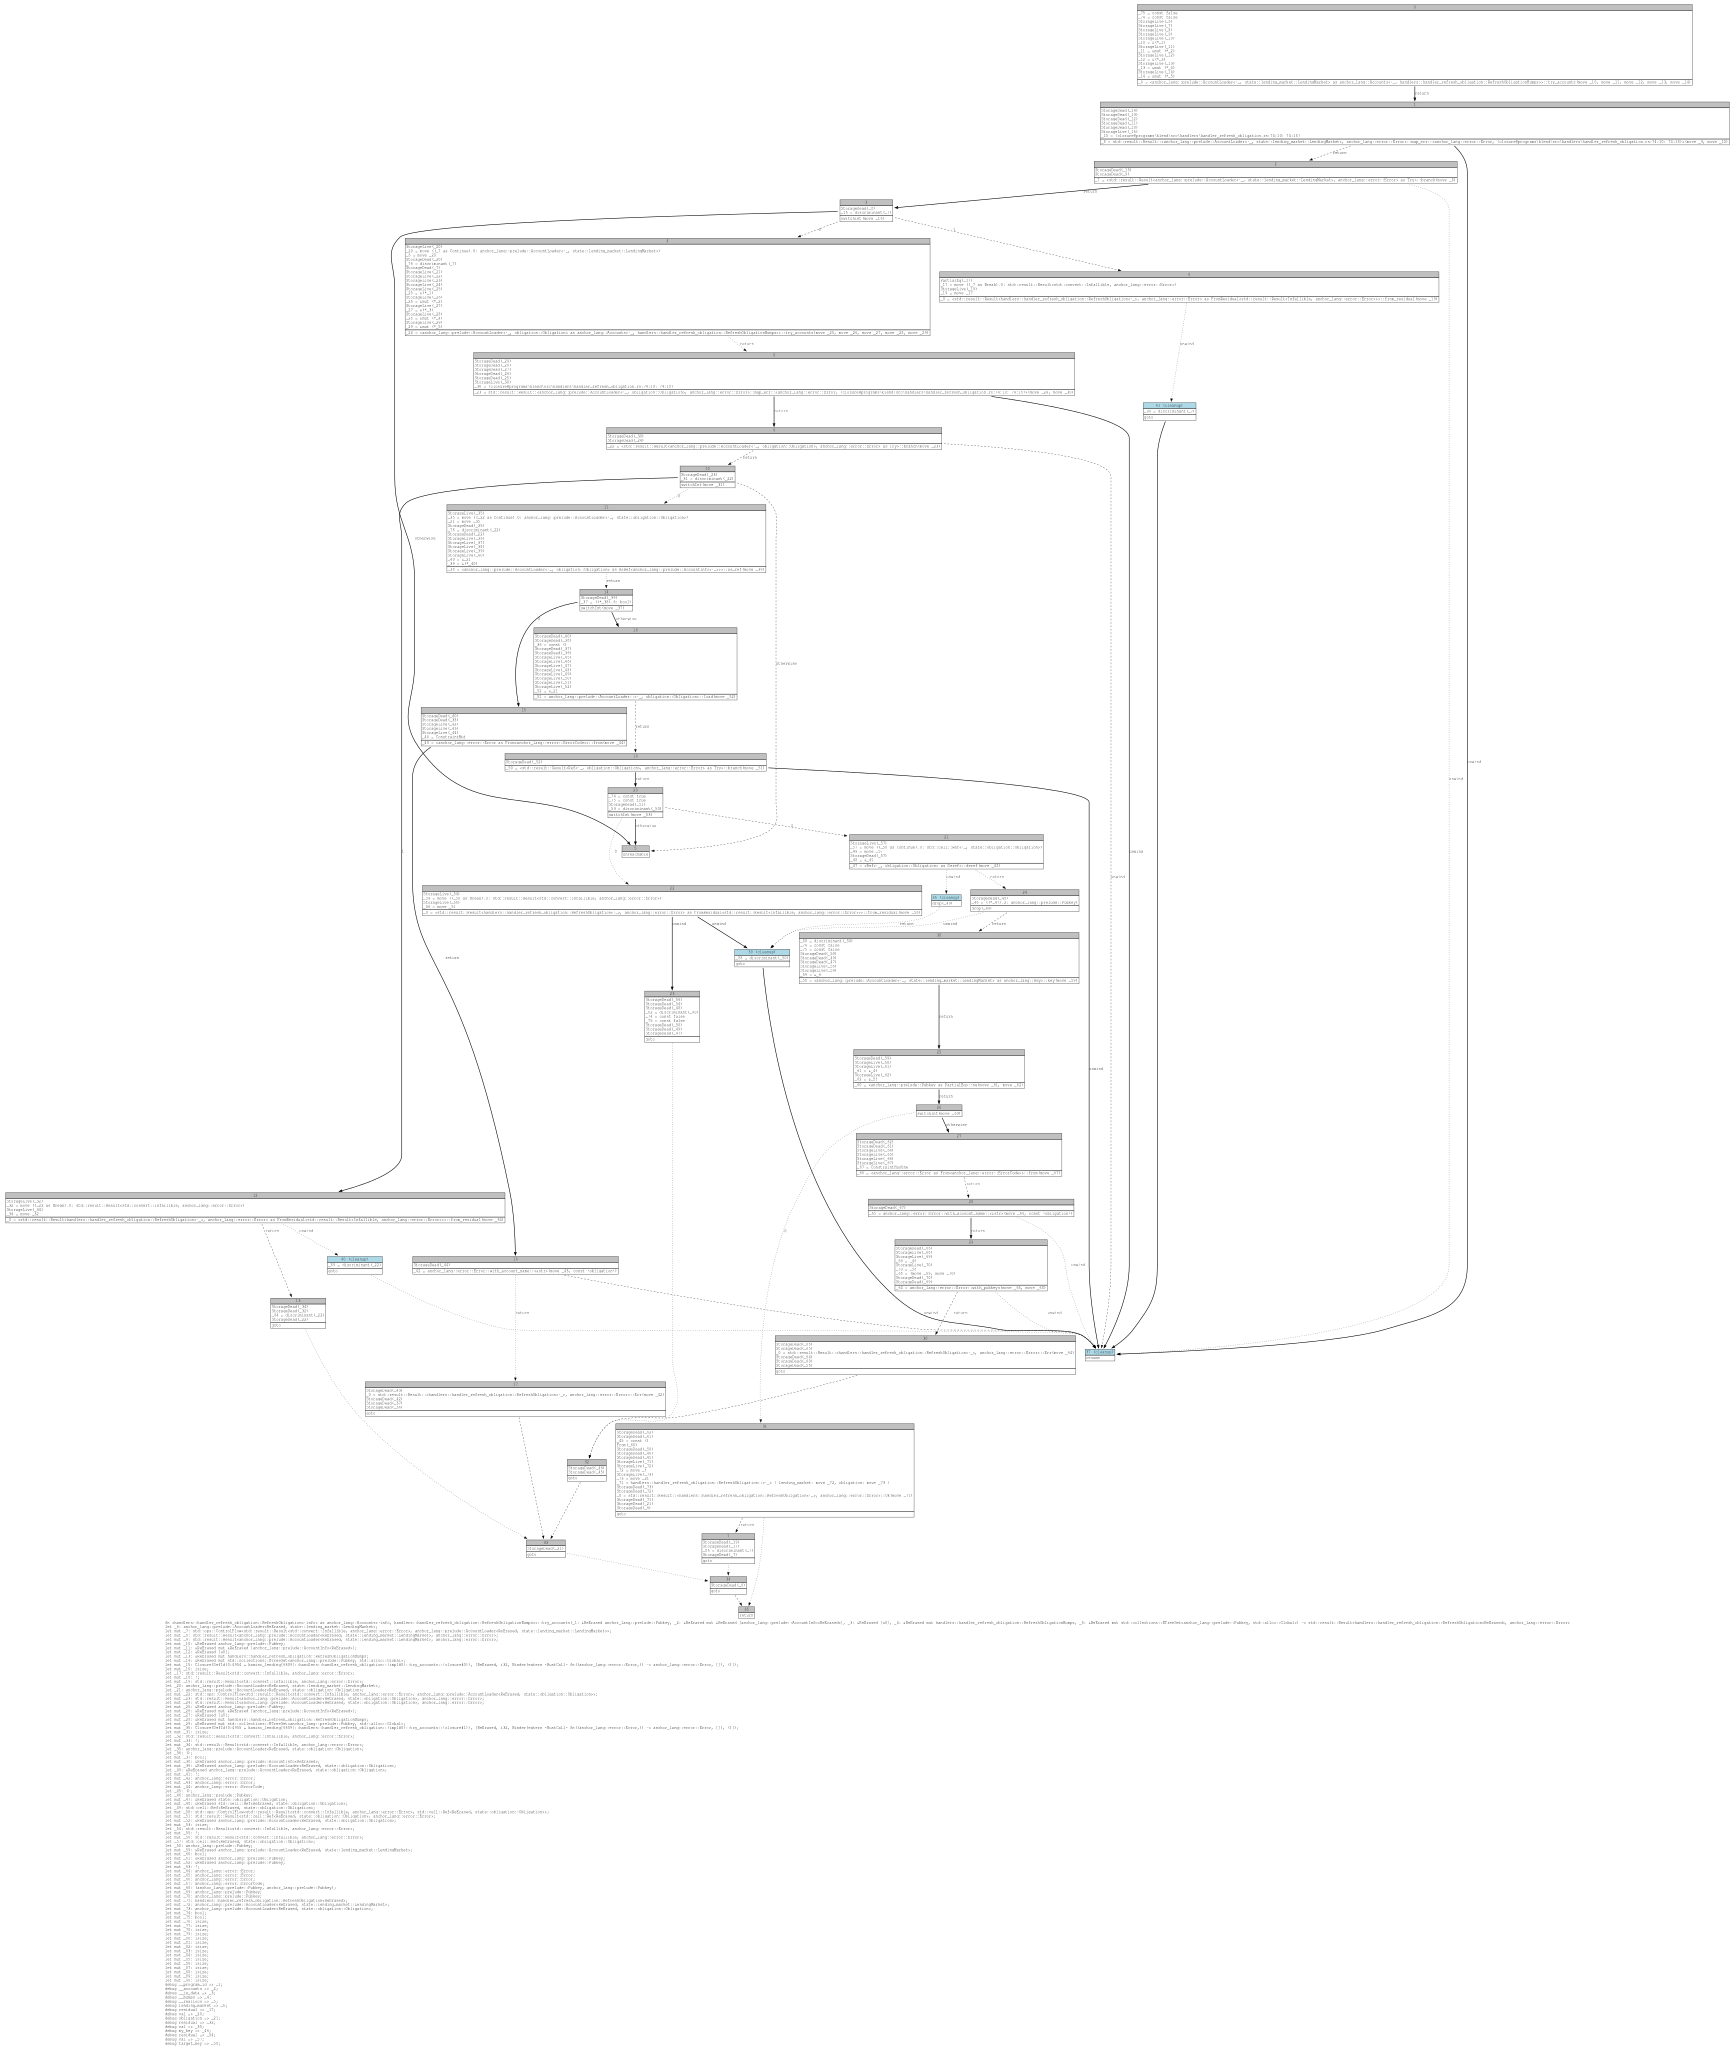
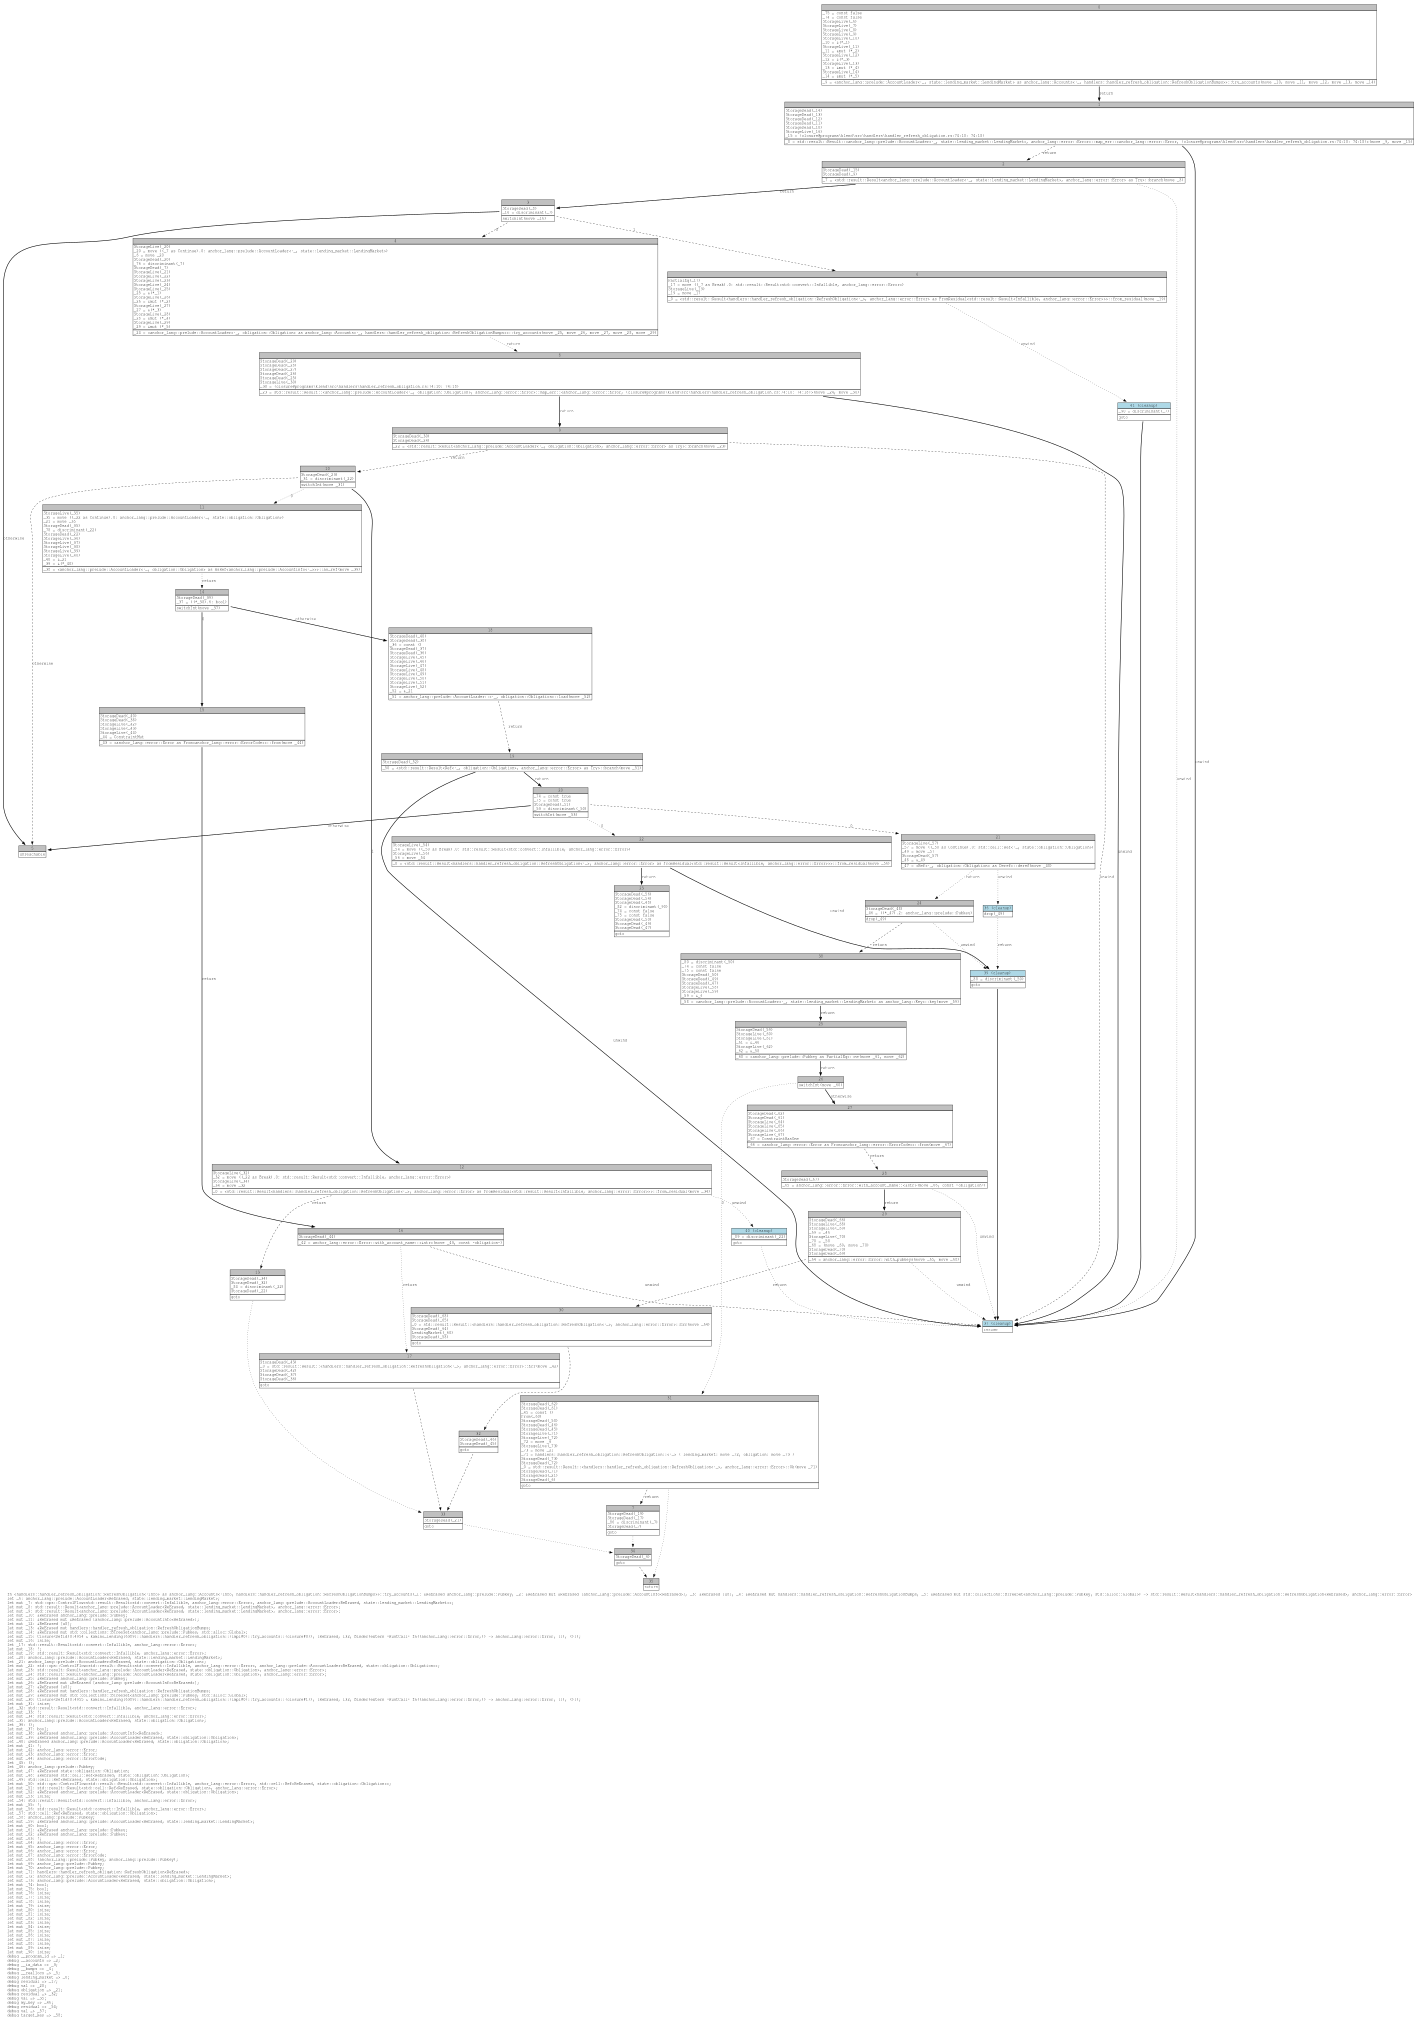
edge "22" -> "23": label "unwind" -> "return"
edge "23" -> "32": removed
node "30": text "StorageDead(_60)" -> "LendingMarket(_60)"
